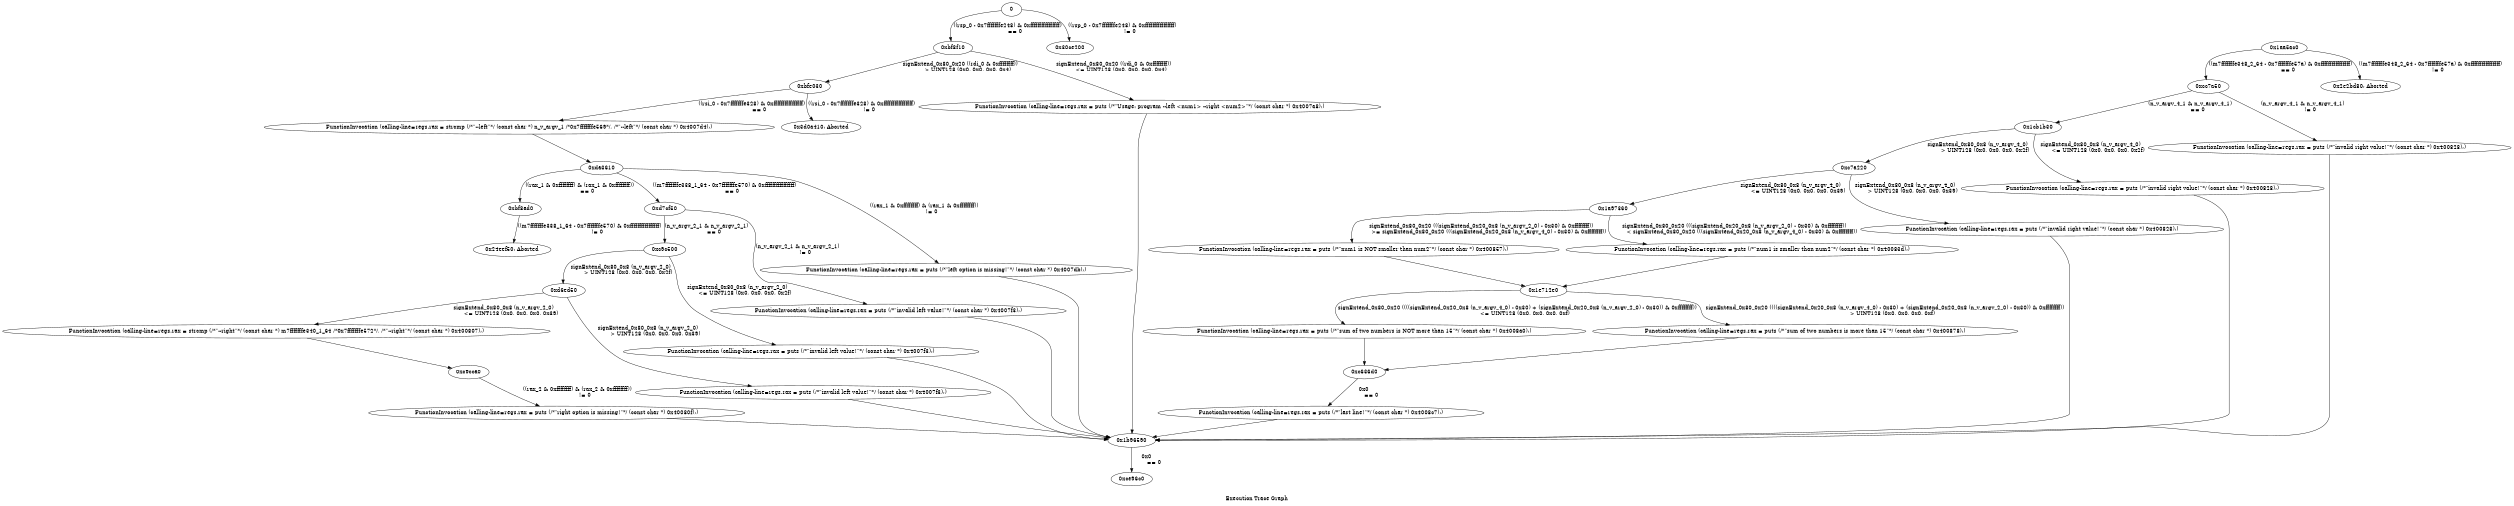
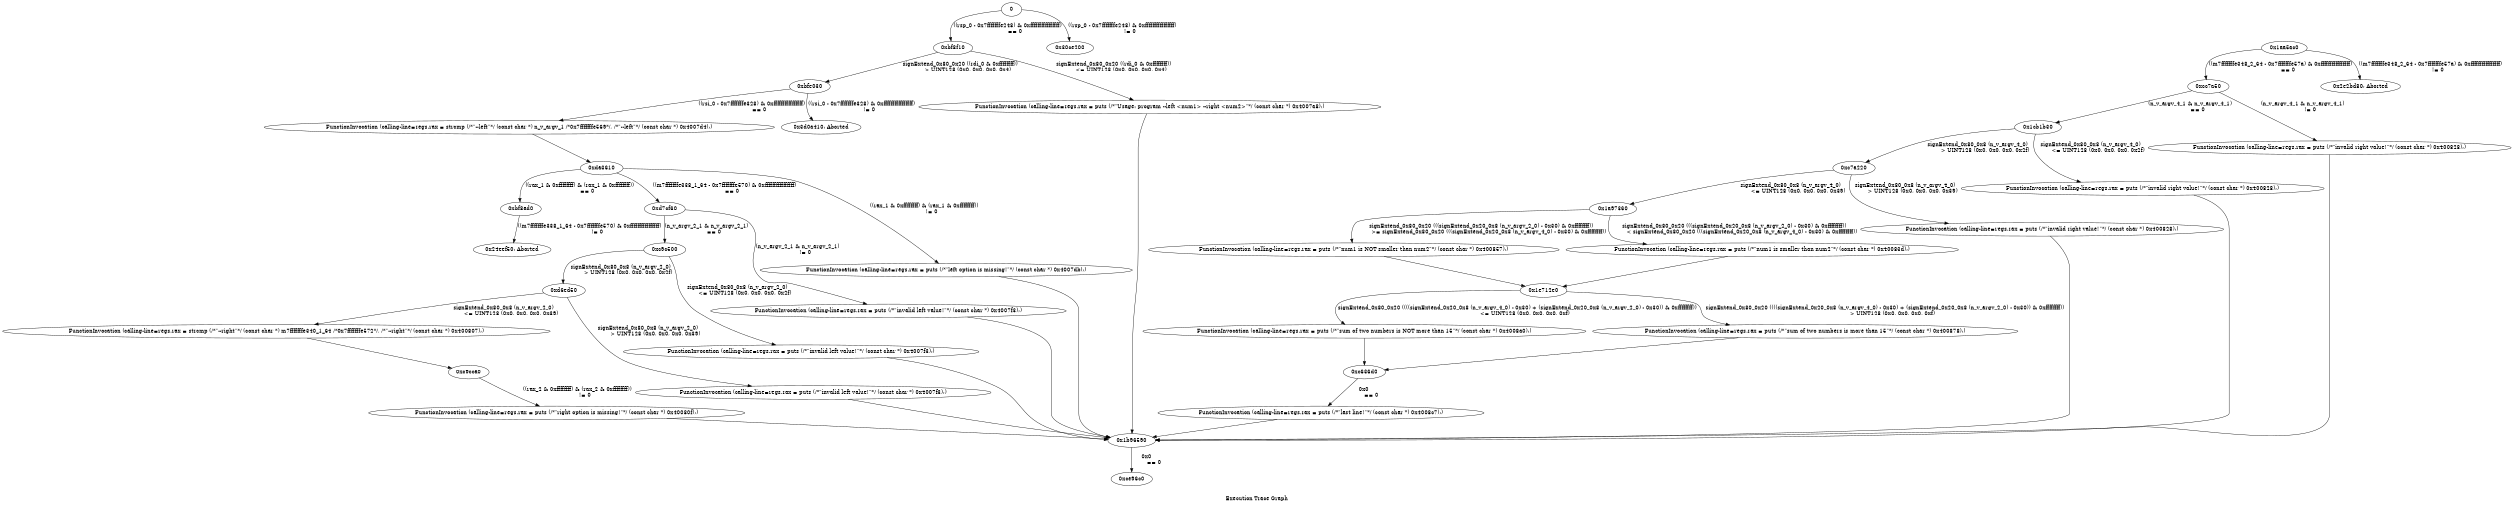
node "0xd7cf50": label "0xd7cf50" -> "0xd7cf60"
